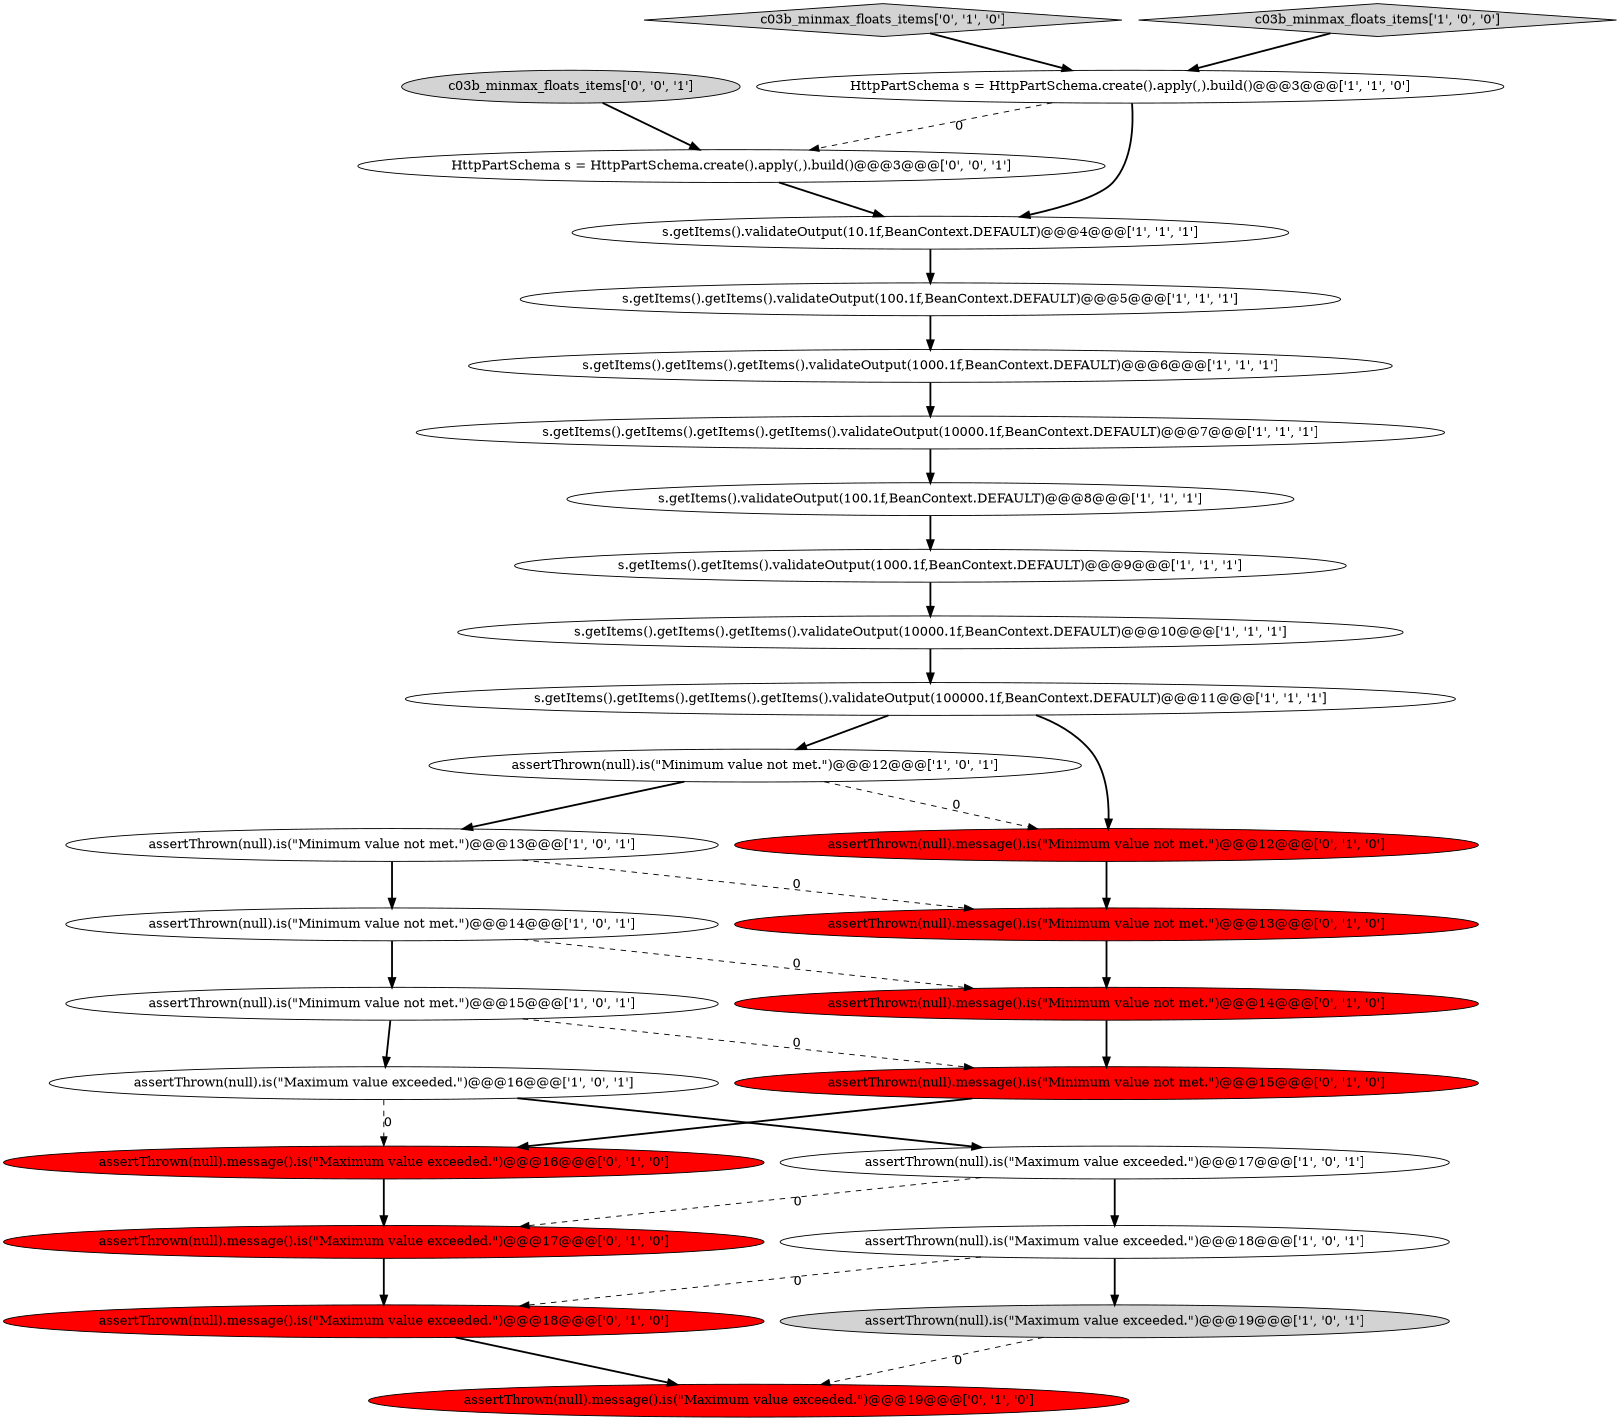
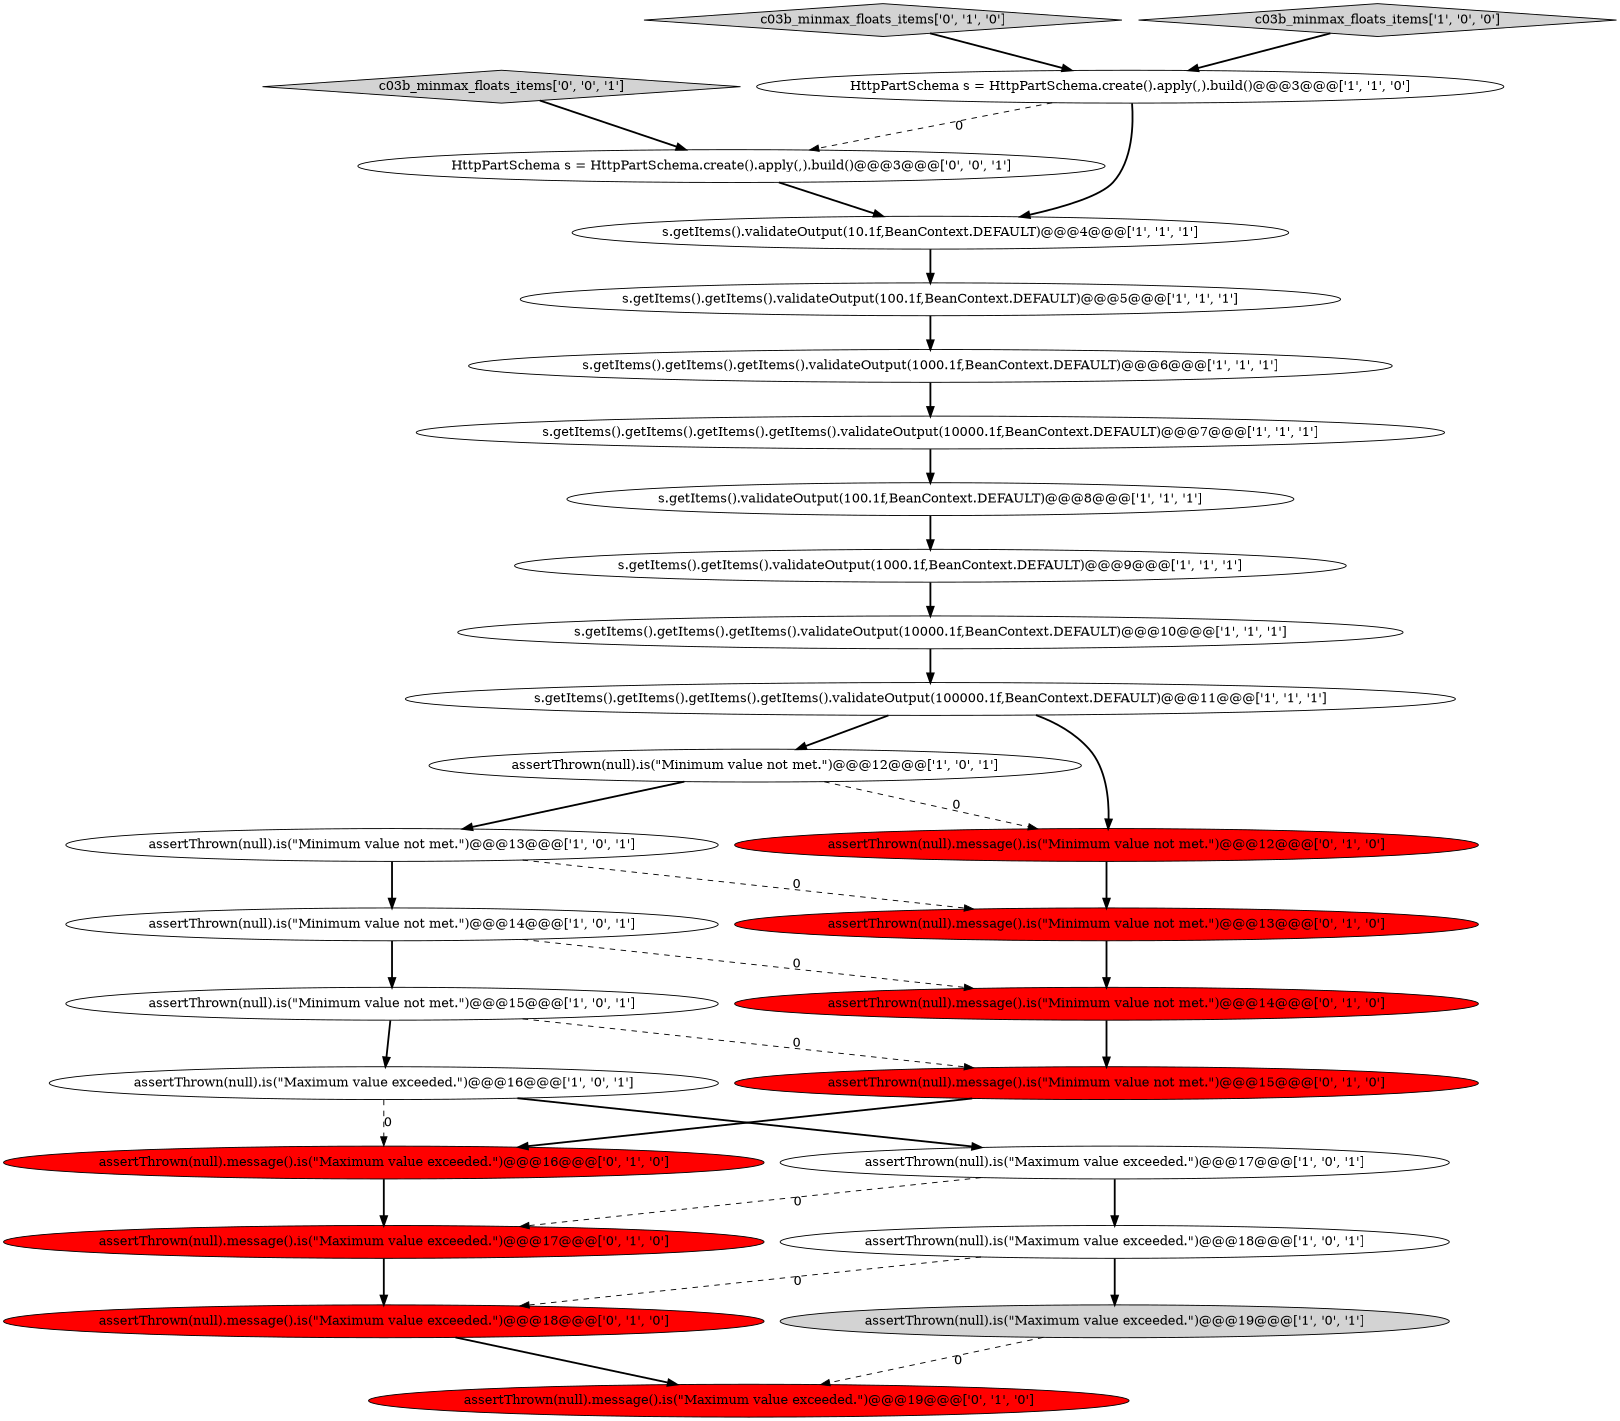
node "c03b_minmax_floats_items['0', '0', '1']": shape ellipse -> diamond
